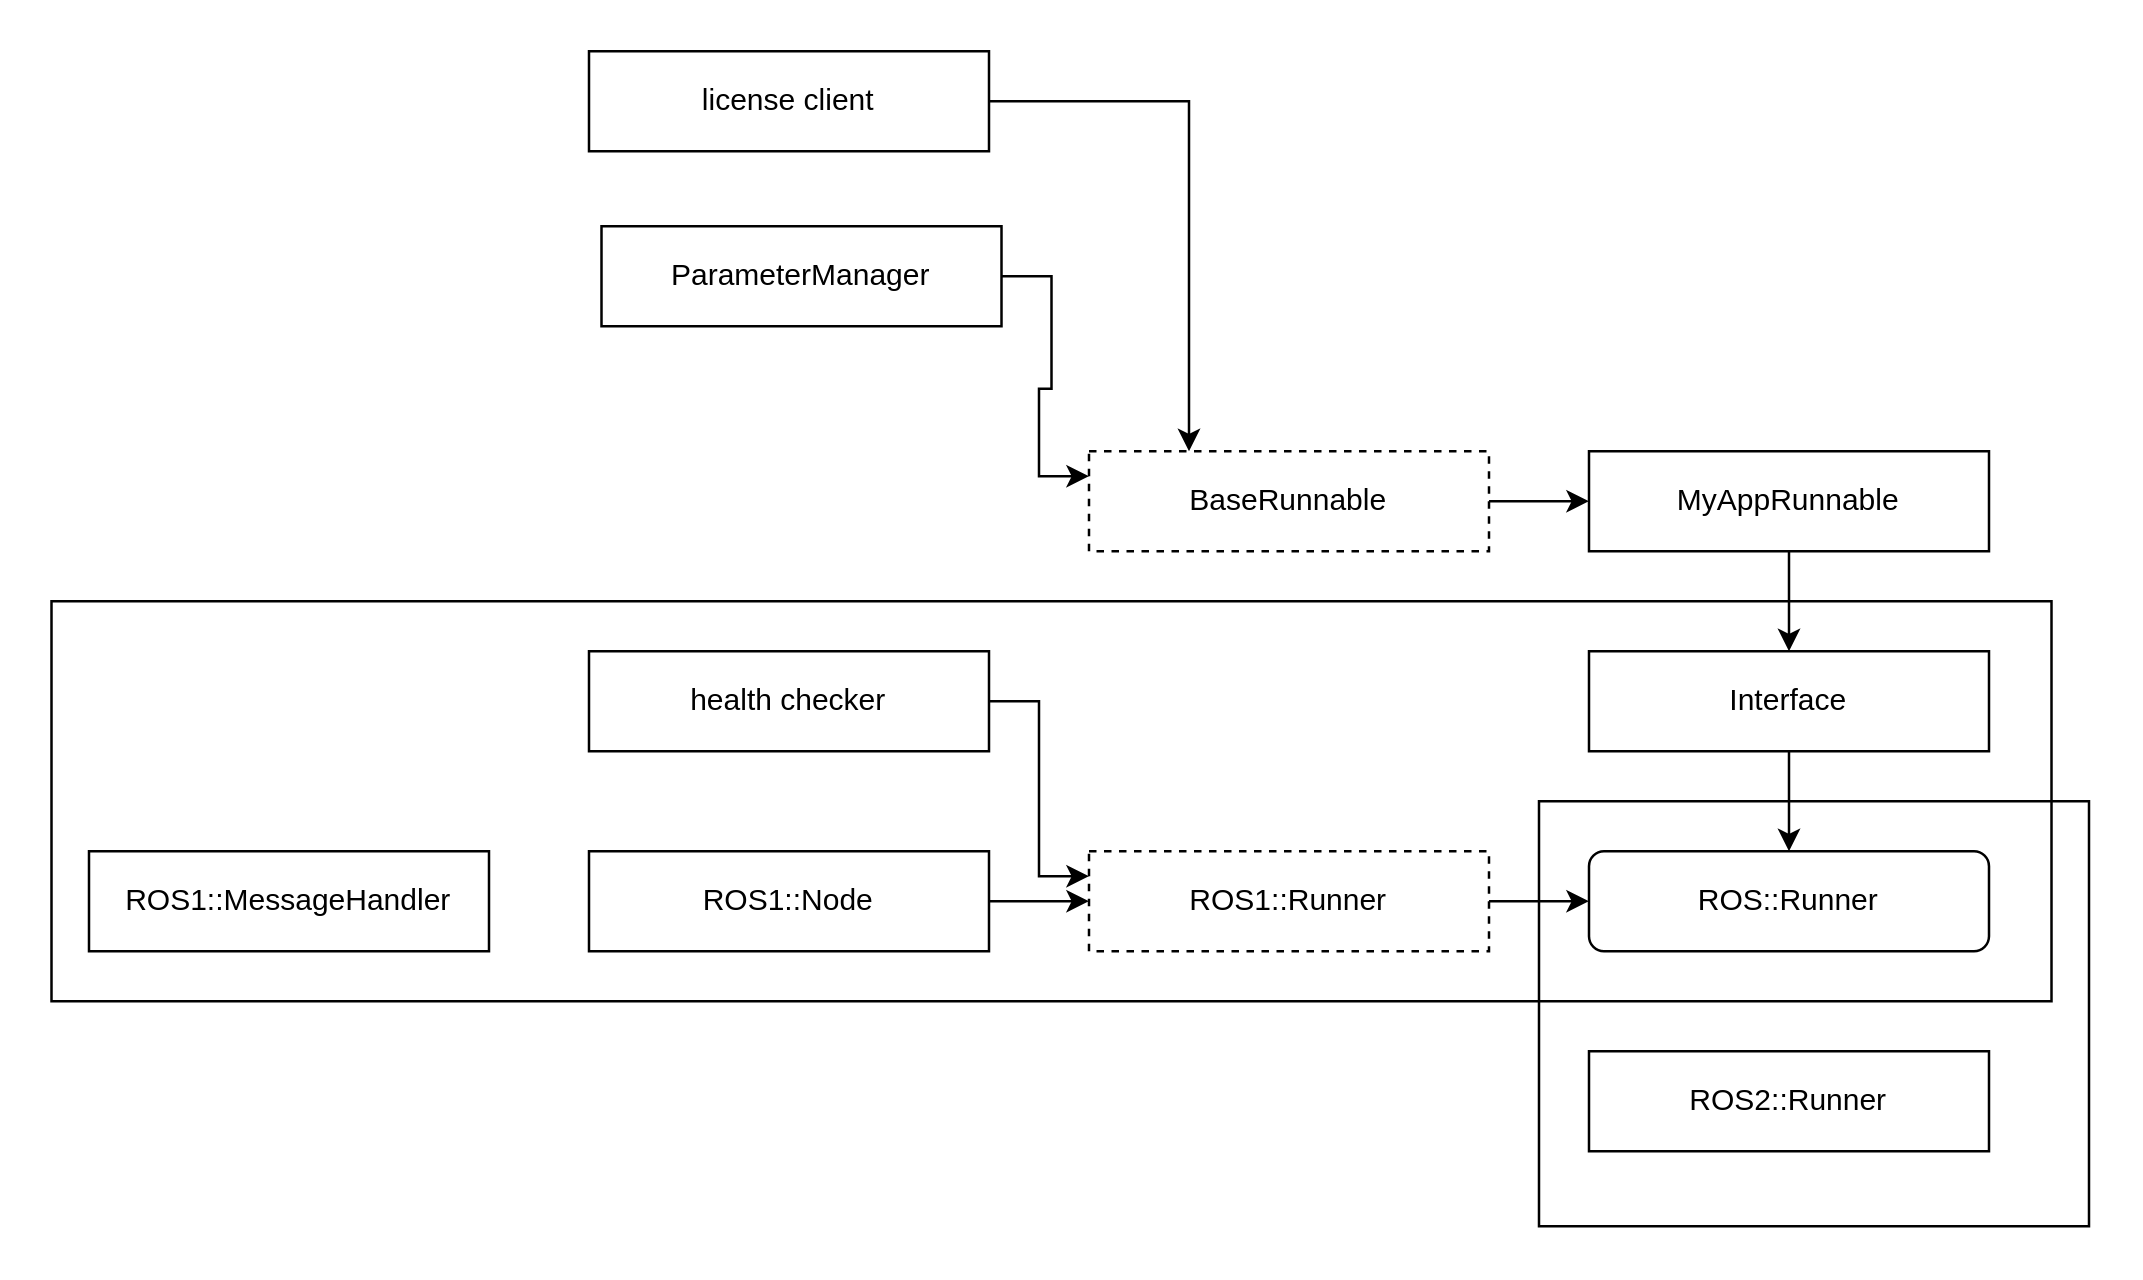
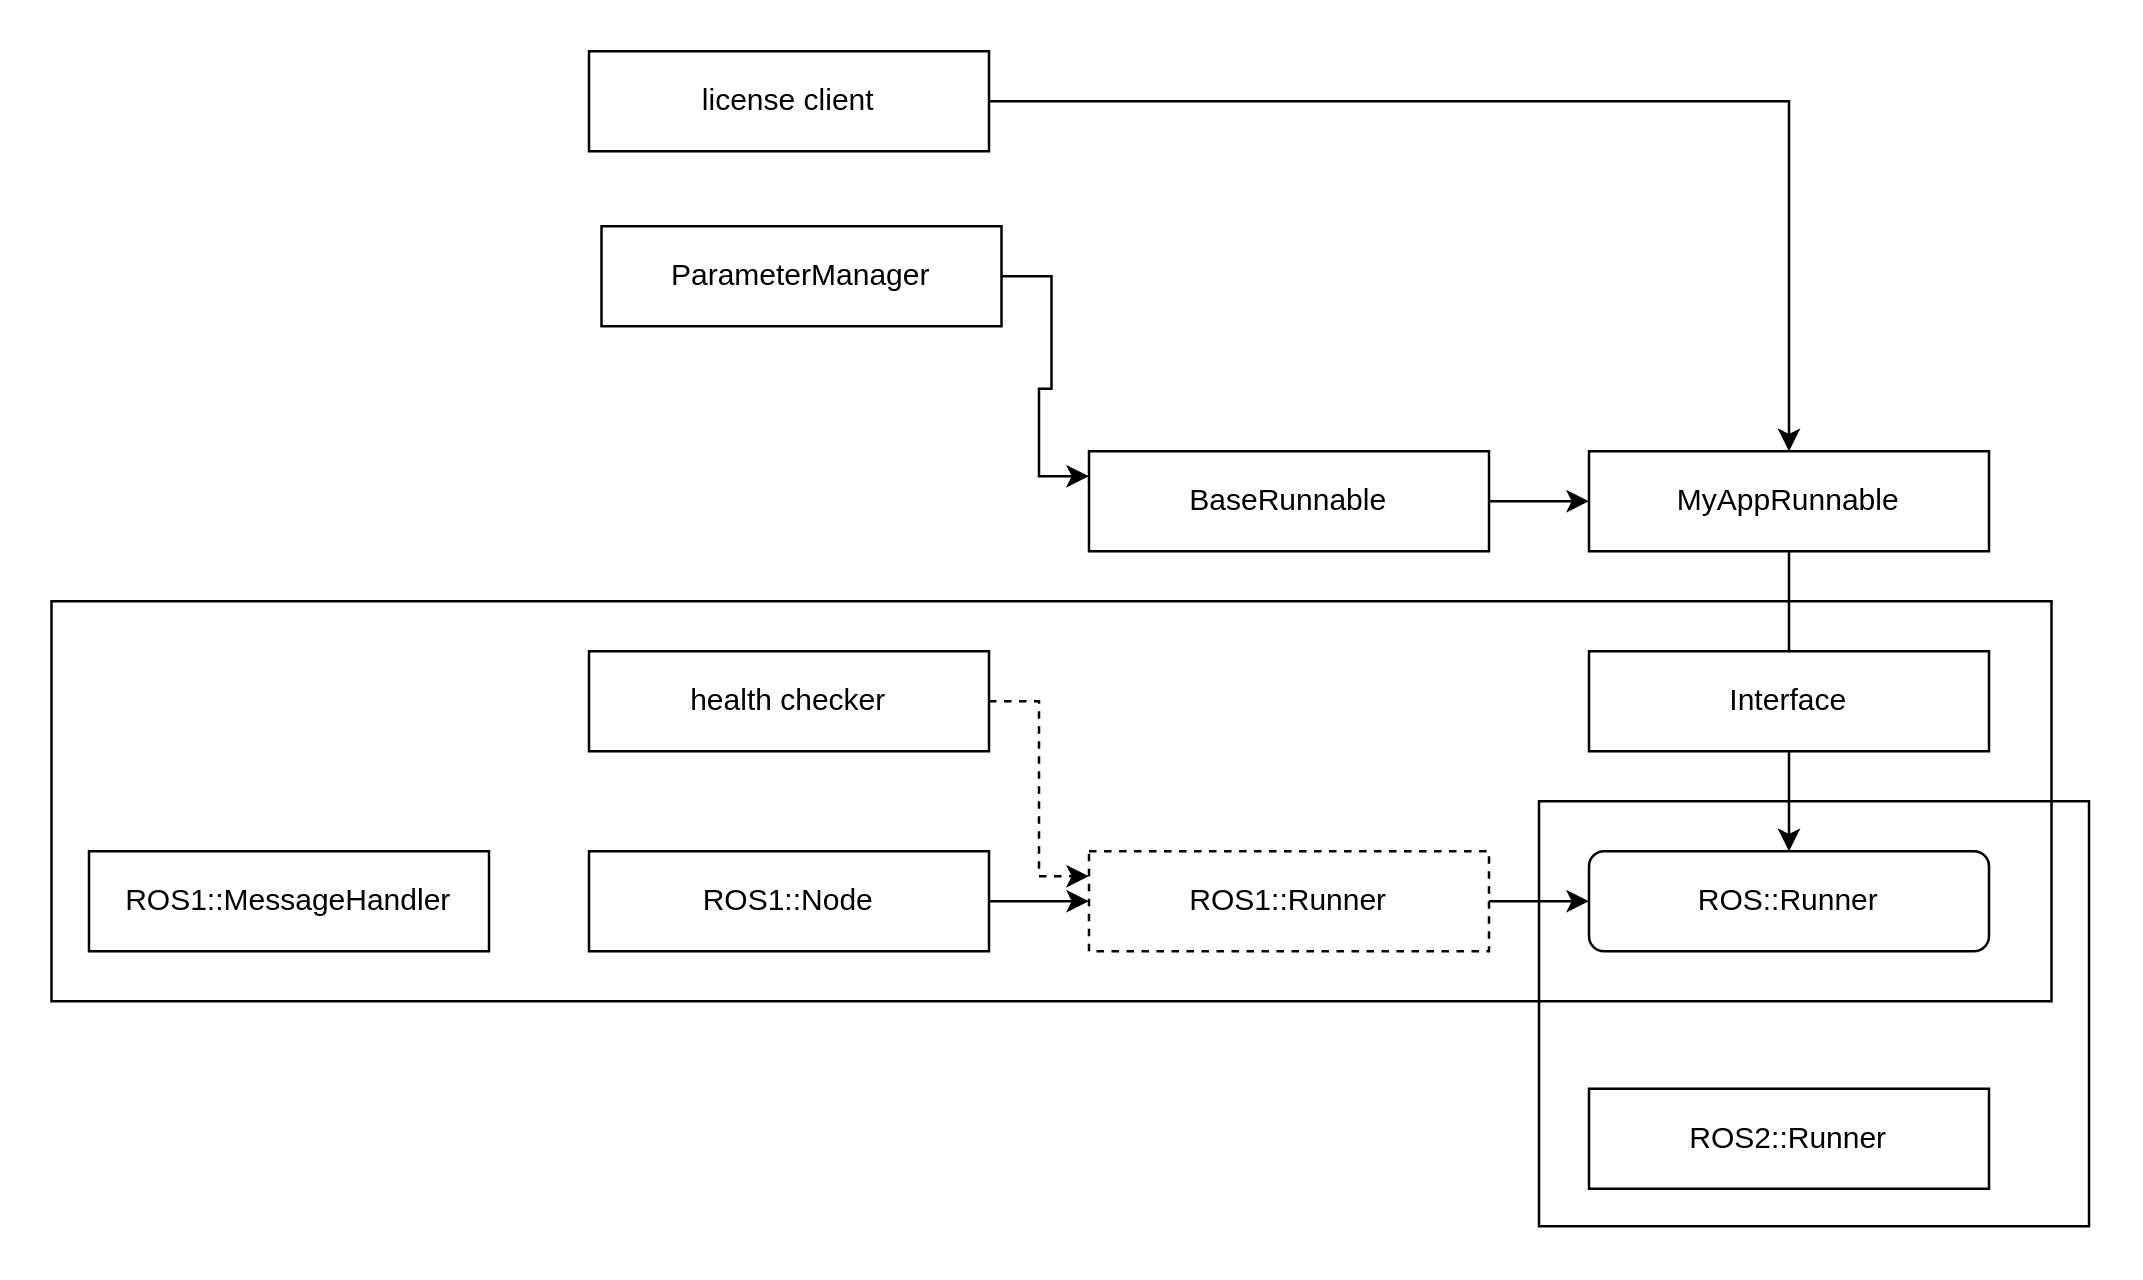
edge "license client" -> "BaseRunnable": now "license client" -> "MyAppRunnable"
node "BaseRunnable": style dashed -> solid
edge "MyAppRunnable" -> "Interface": arrowhead classic -> none
edge "health checker" -> "ROS1::Runner": style solid -> dashed
node "ROS2::Runner": moved (1789, 1101) -> (1789, 1139)
